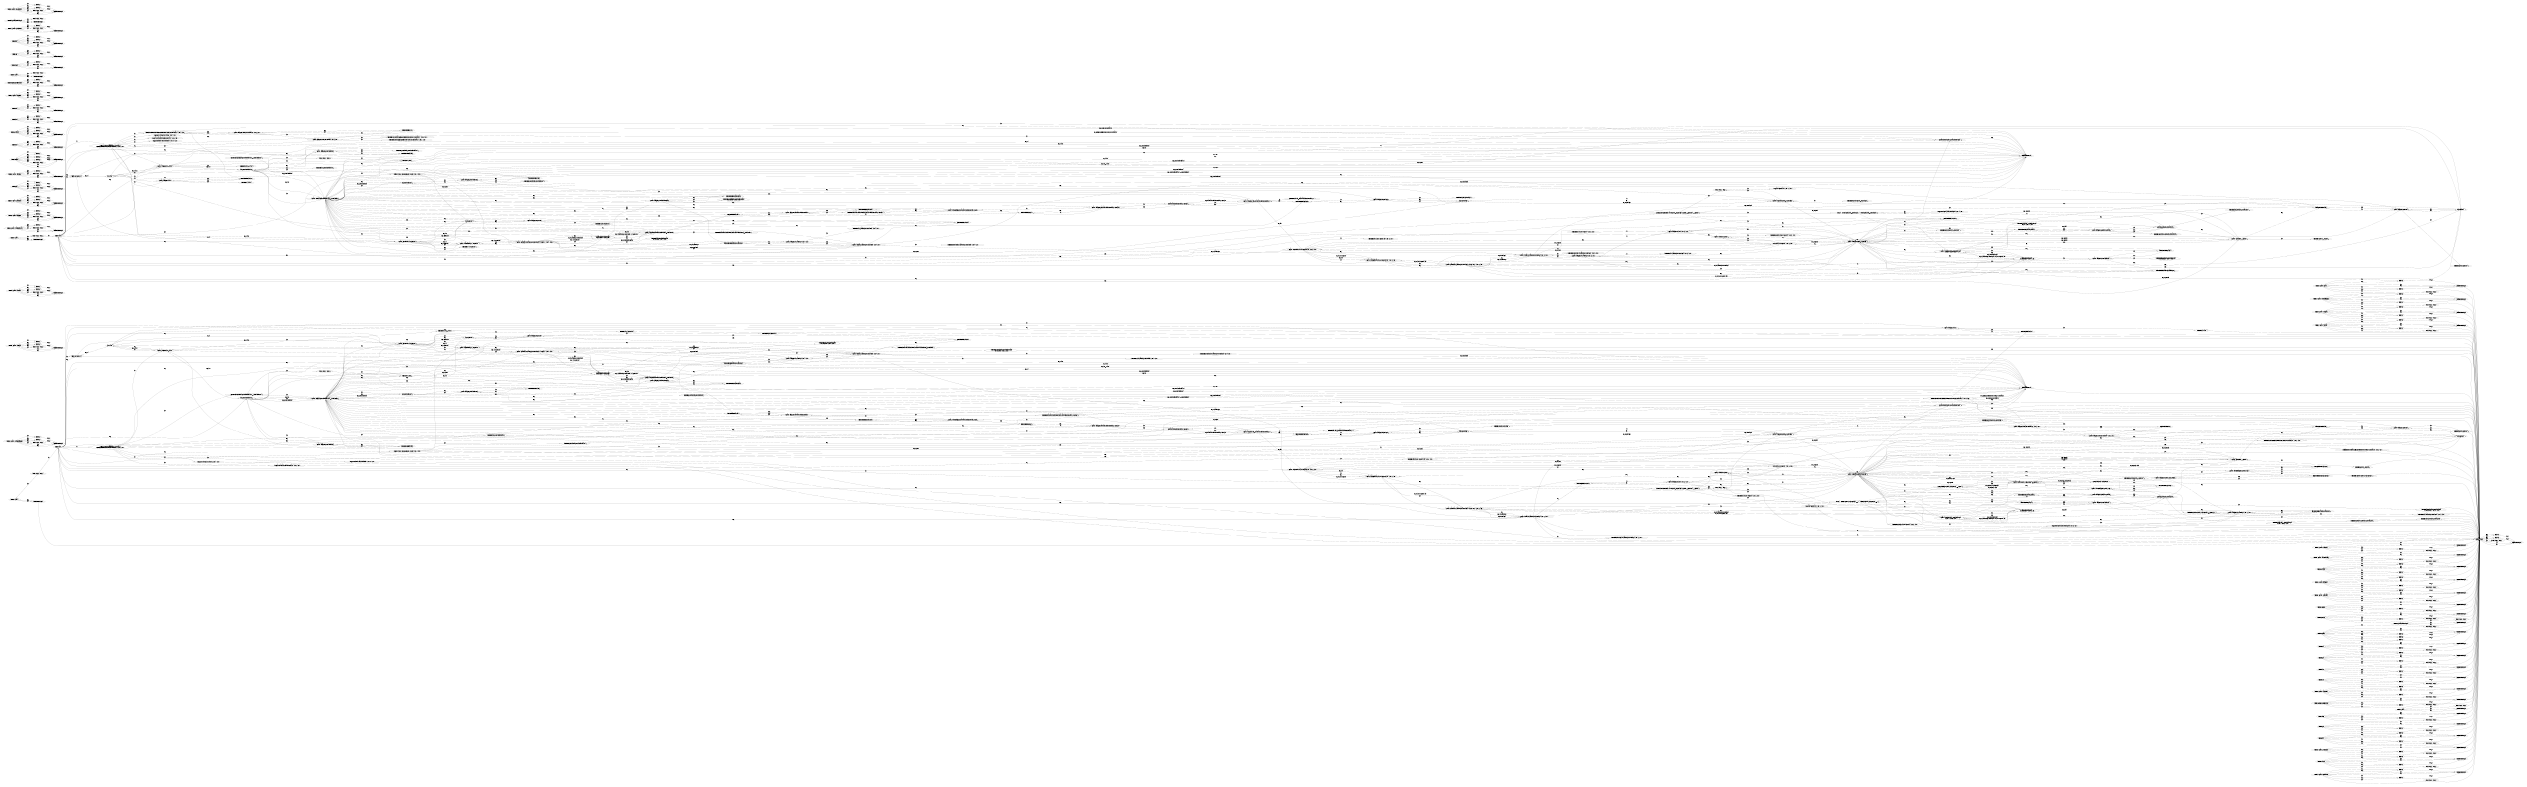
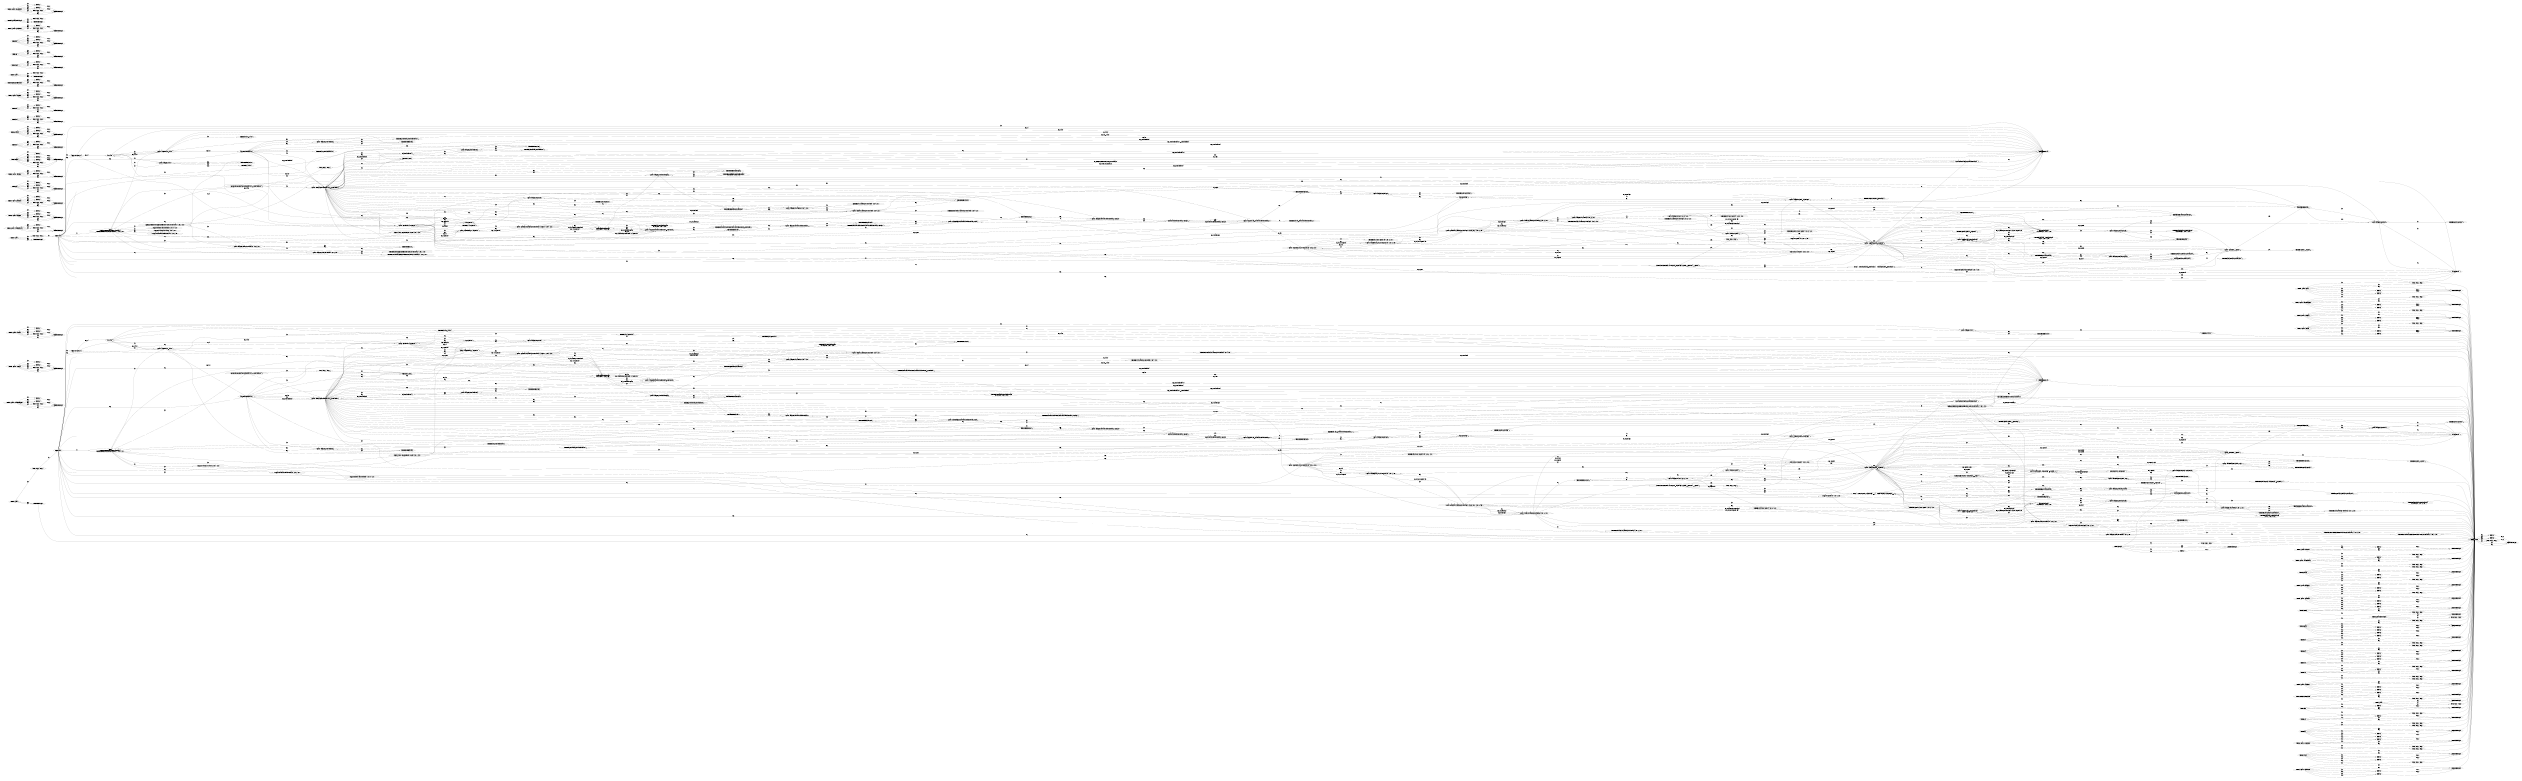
edge "<(IDENTIFIER,std,std::move(*request_it))<SUB>15</SUB>>" -> "<(<operator>.fieldAccess,std::move)<SUB>15</SUB>>": reversed
node "(IDENTIFIER,request_it,request_it->origin.GetOrigin())": removed
edge "(FIELD_IDENTIFIER,GetOrigin,GetOrigin)" -> "(<operator>.fieldAccess,request_it->origin.GetOrigin)": now "(METHOD,GetOrigin)" -> "(<operator>.fieldAccess,request_it->origin.GetOrigin)"
edge "(GetOrigin,request_it->origin.GetOrigin())" -> "(<operator>.fieldAccess,request_it->origin.GetOrigin)": label "AST: " -> "DDG: *request_it"
edge "<(<operator>.fieldAccess,std::move)<SUB>16</SUB>>" -> "<(IDENTIFIER,std,std::move(*request_it))<SUB>16</SUB>>": label "AST: " -> "DDG: requests.size"
